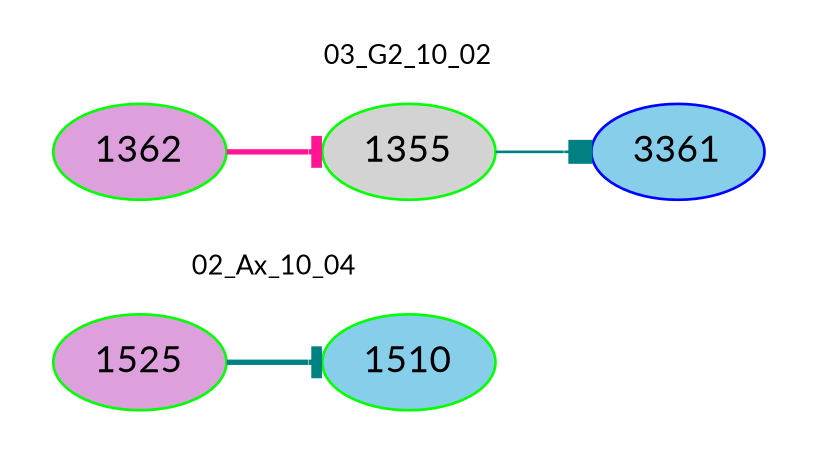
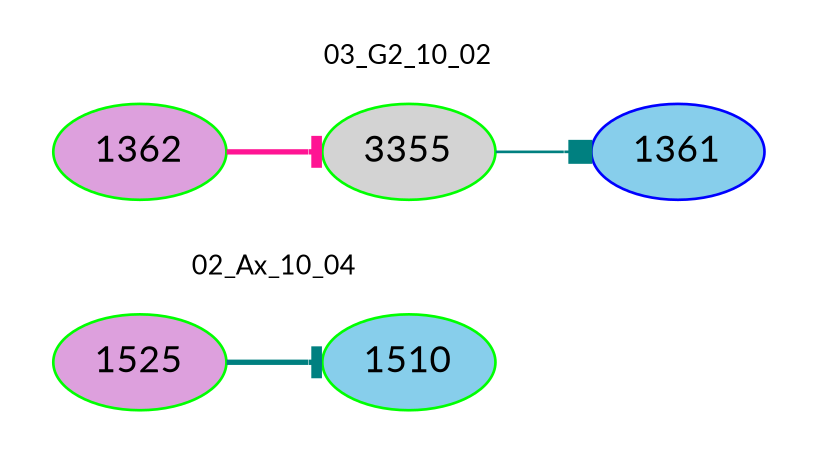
node "1355": label "1355" -> "3355"
node "3361": label "3361" -> "1361"
